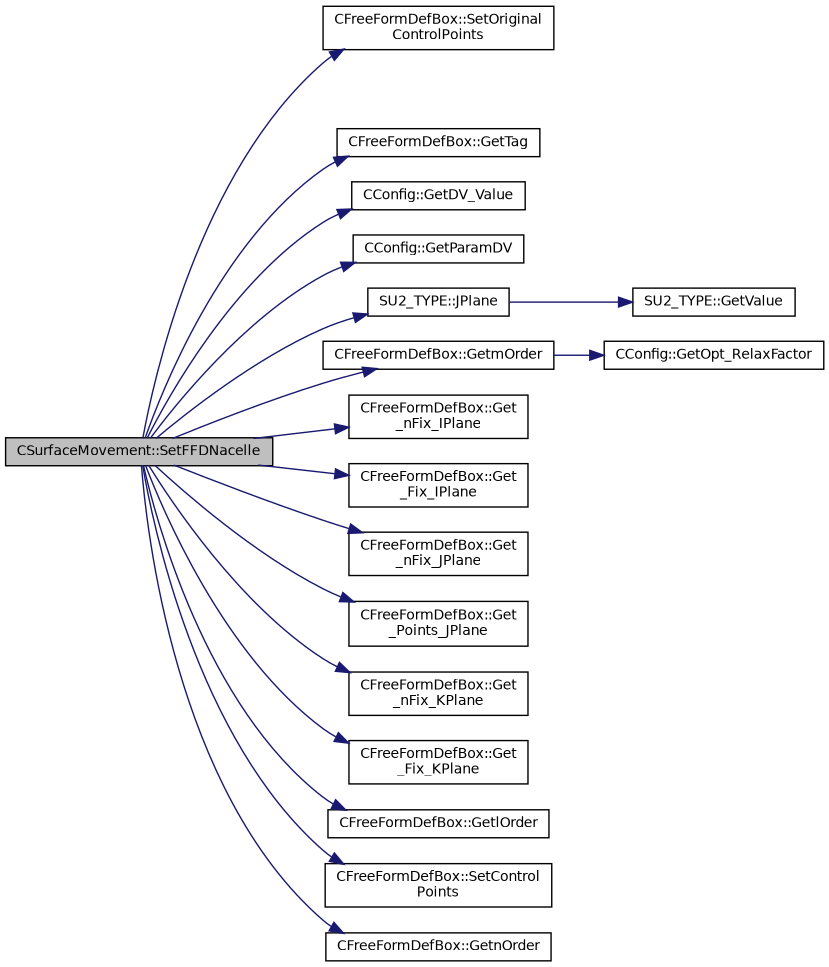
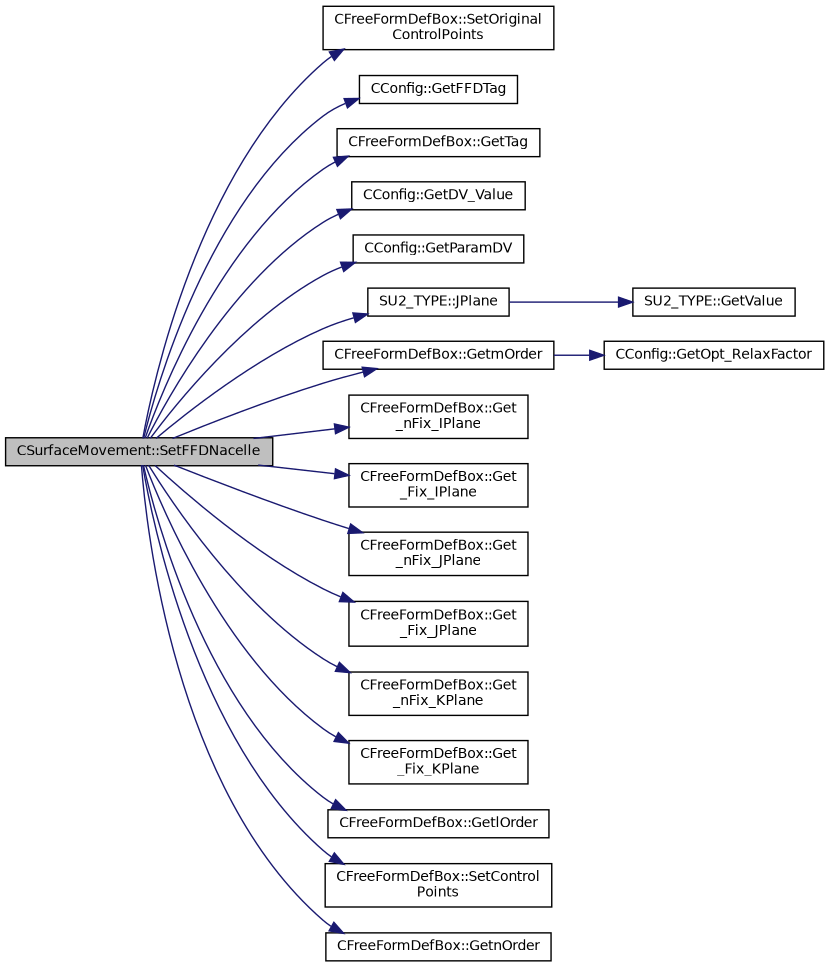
node "CConfig::GetFFDTag": added
node "CFreeFormDefBox::Get _Points_JPlane": label "CFreeFormDefBox::Get _Points_JPlane" -> "CFreeFormDefBox::Get _Fix_JPlane"
